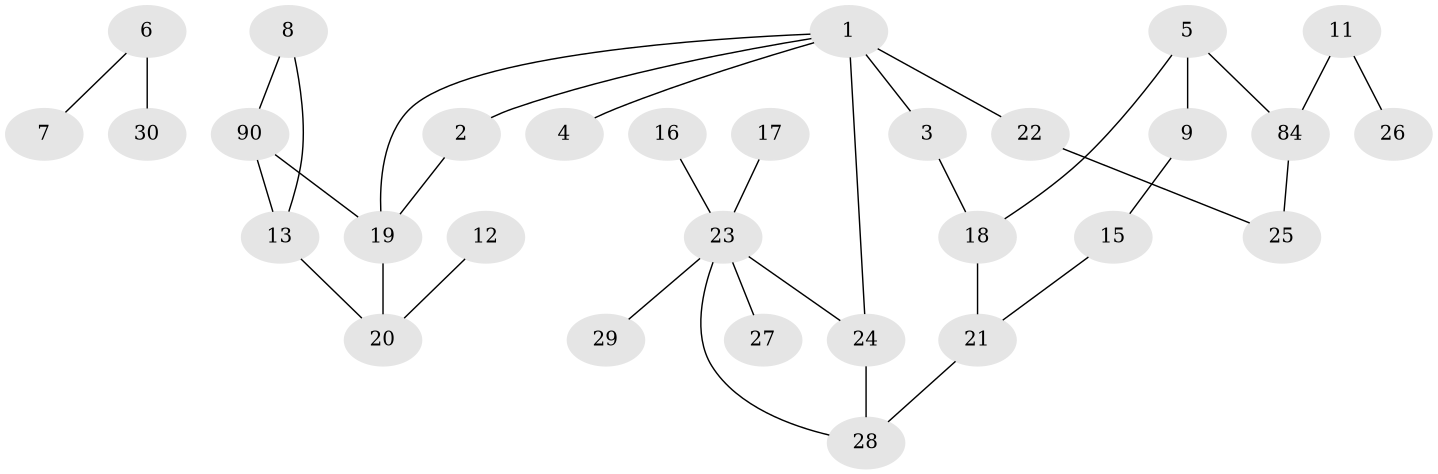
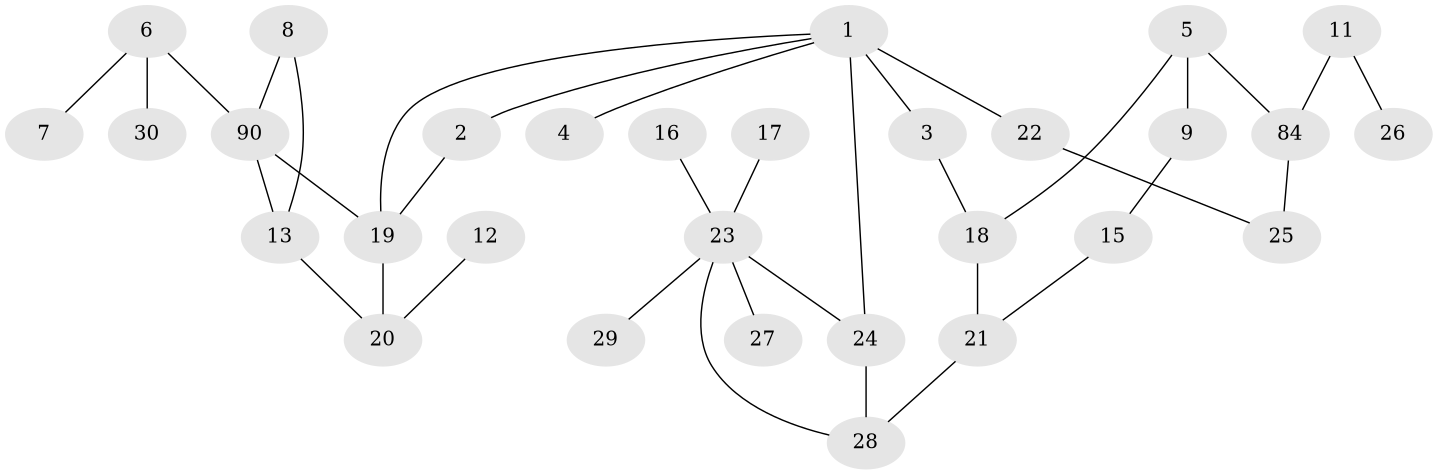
edge "6" -- "90": added
